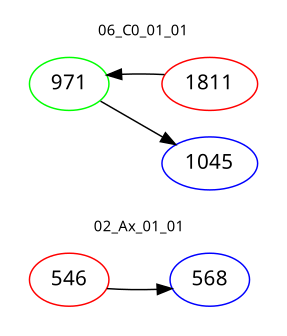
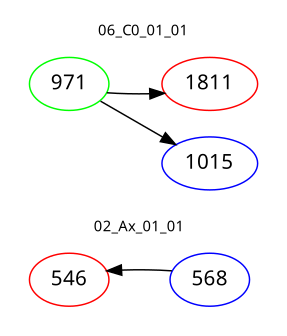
edge "1811" -> "971": reversed
node "1045": label "1045" -> "1015"
edge "546" -> "568": reversed
